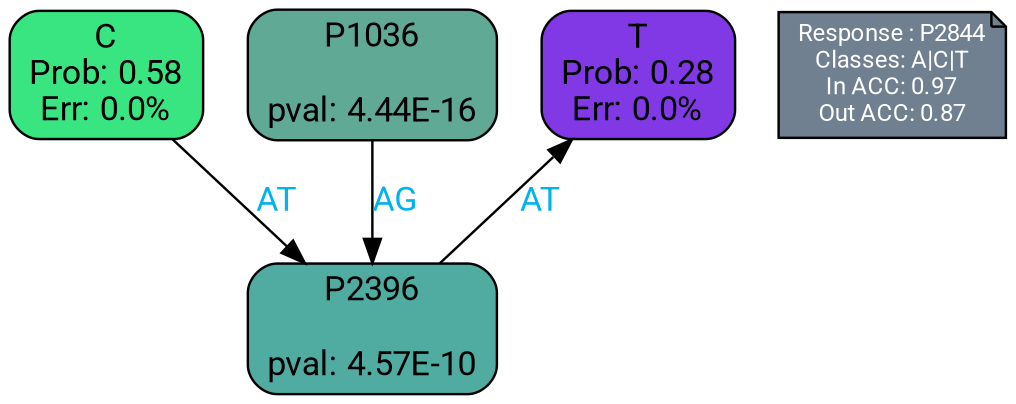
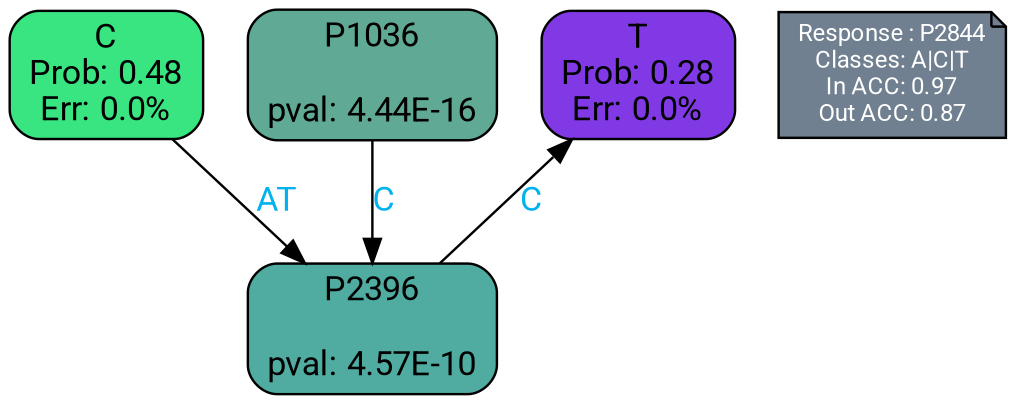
node "C Prob: 0.58 Err: 0.0%": label "C Prob: 0.58 Err: 0.0%" -> "C Prob: 0.48 Err: 0.0%"
edge "P1036 pval: 4.44E-16" -> "P2396 pval: 4.57E-10": label "AG" -> "C"
edge "P2396 pval: 4.57E-10" -> "T Prob: 0.28 Err: 0.0%": label "AT" -> "C"
